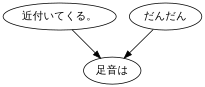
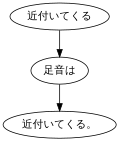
node "だんだん": label "だんだん" -> "近付いてくる"
edge "近付いてくる。" -> "足音は": reversed
